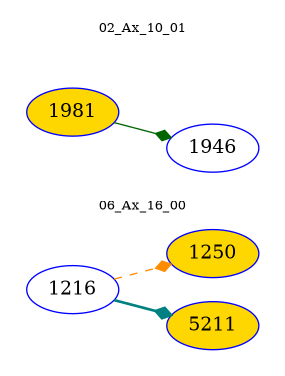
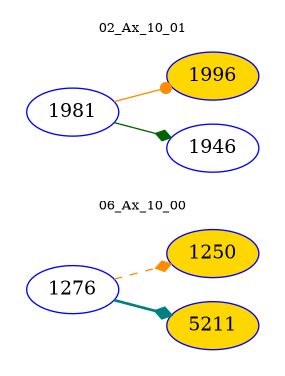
node "1996": added
node "1981": fillcolor gold -> white
cluster "06_Ax_16_00": label "06_Ax_16_00" -> "06_Ax_10_00"
node "1216": label "1216" -> "1276"
